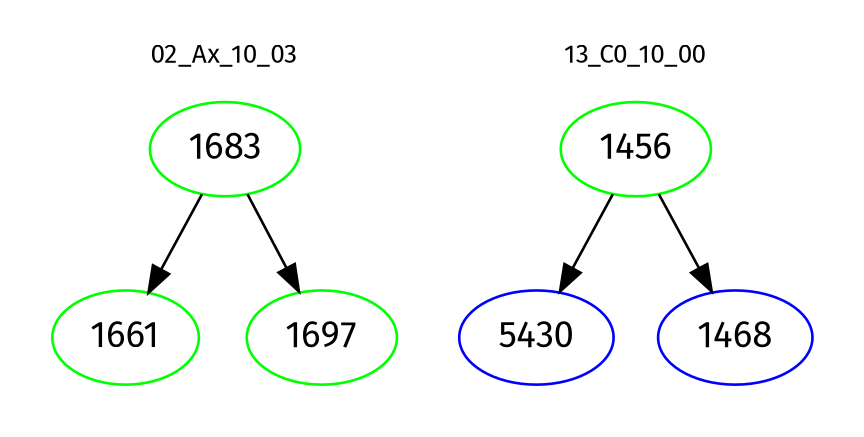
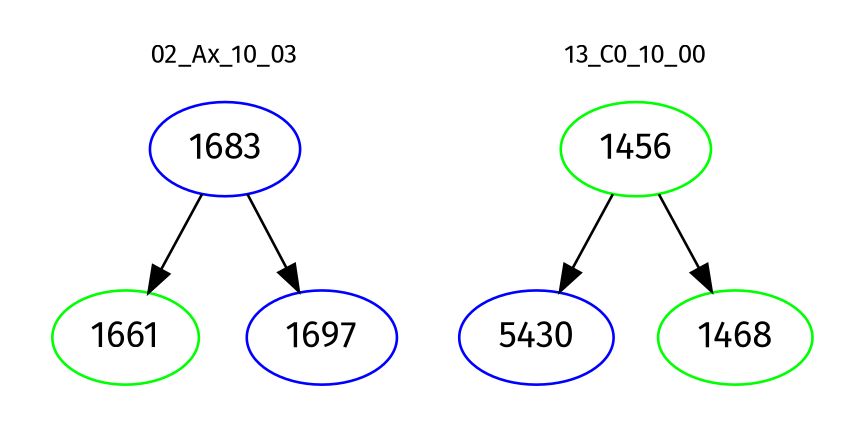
node "1683": color green -> blue
node "1697": color green -> blue
node "1468": color blue -> green
